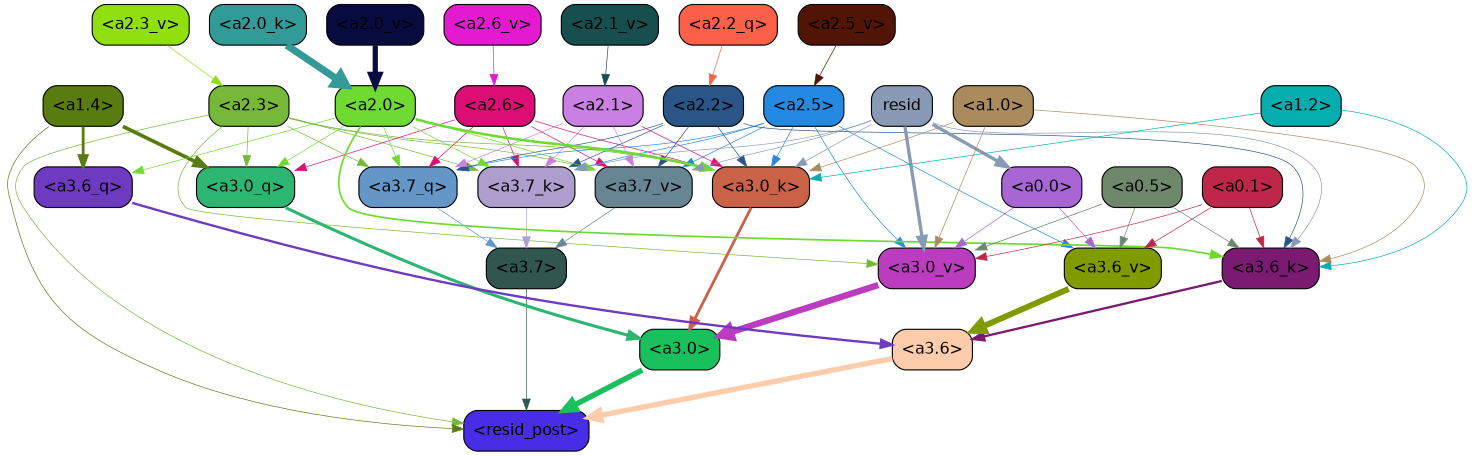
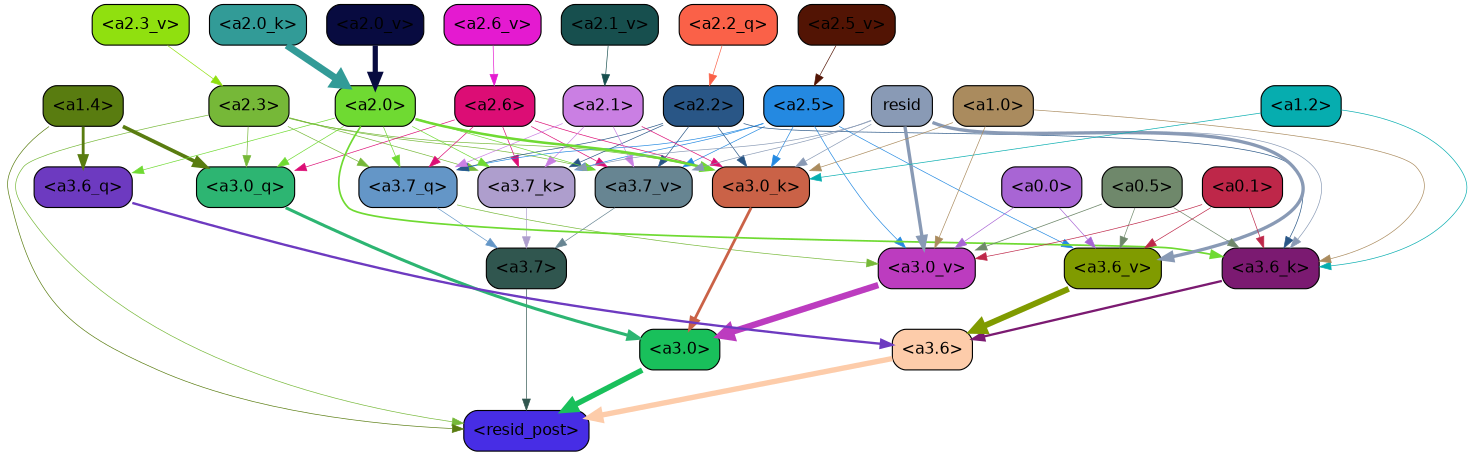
edge "resid" -> "<a0.0>": now "resid" -> "<a3.6_v>"
edge "<a2.3>" -> "<a3.0_v>": now "<a3.7_q>" -> "<a3.0_v>"
